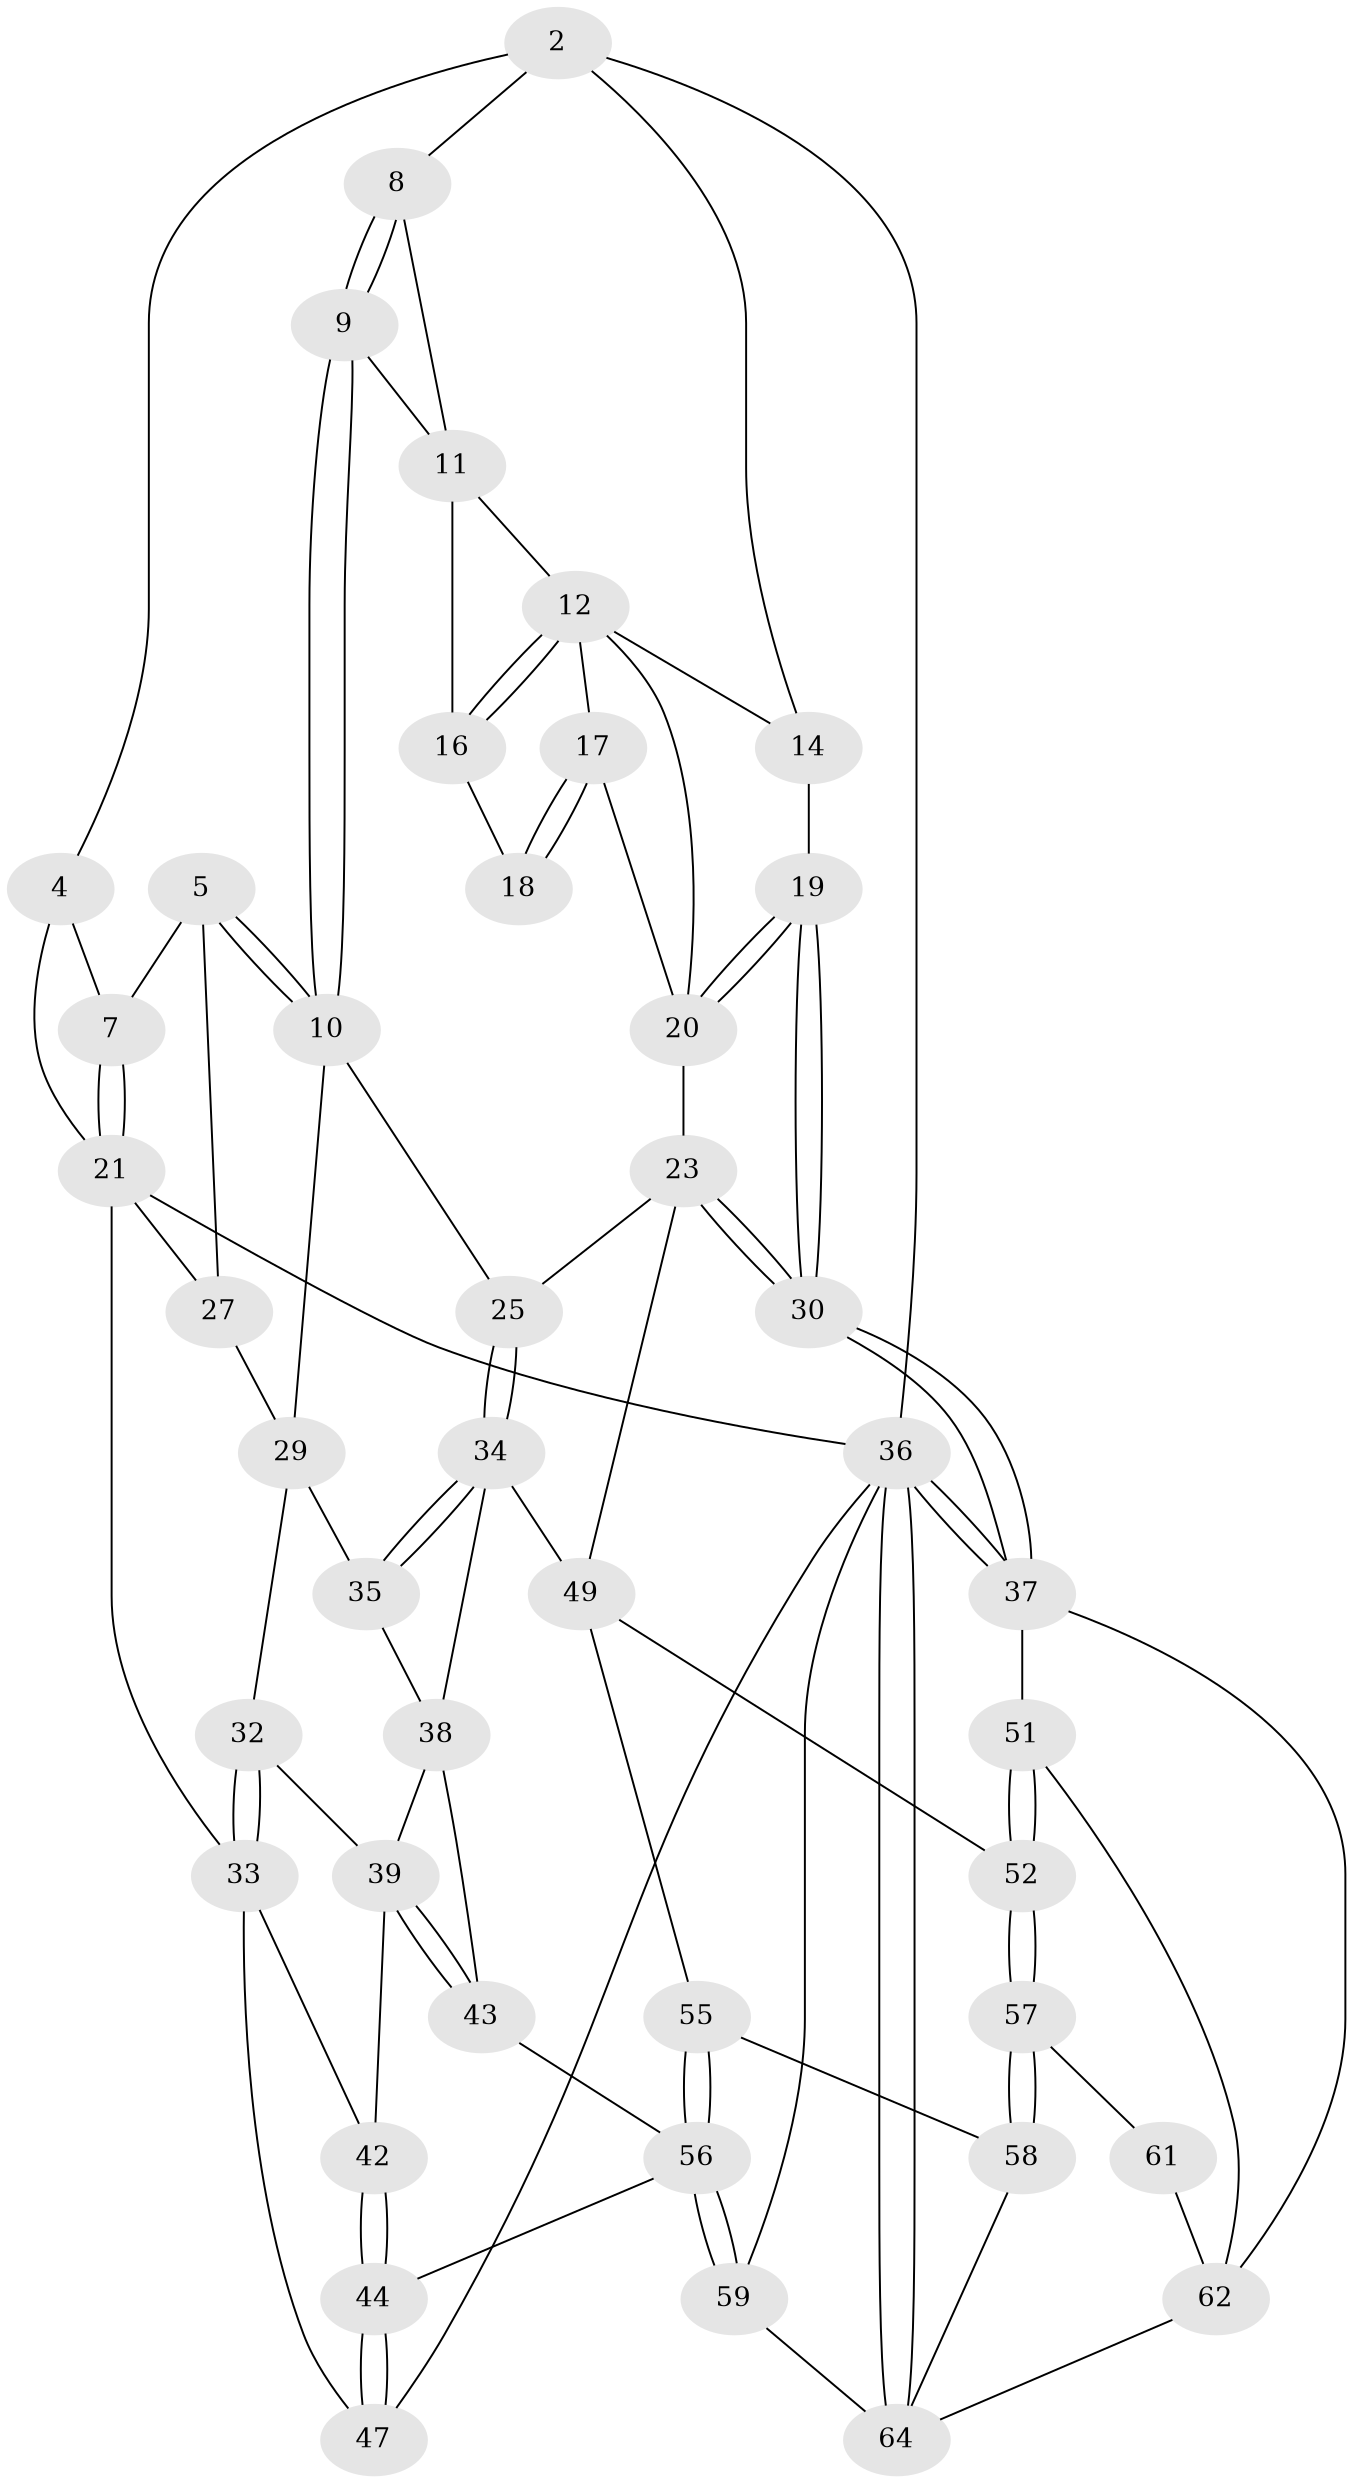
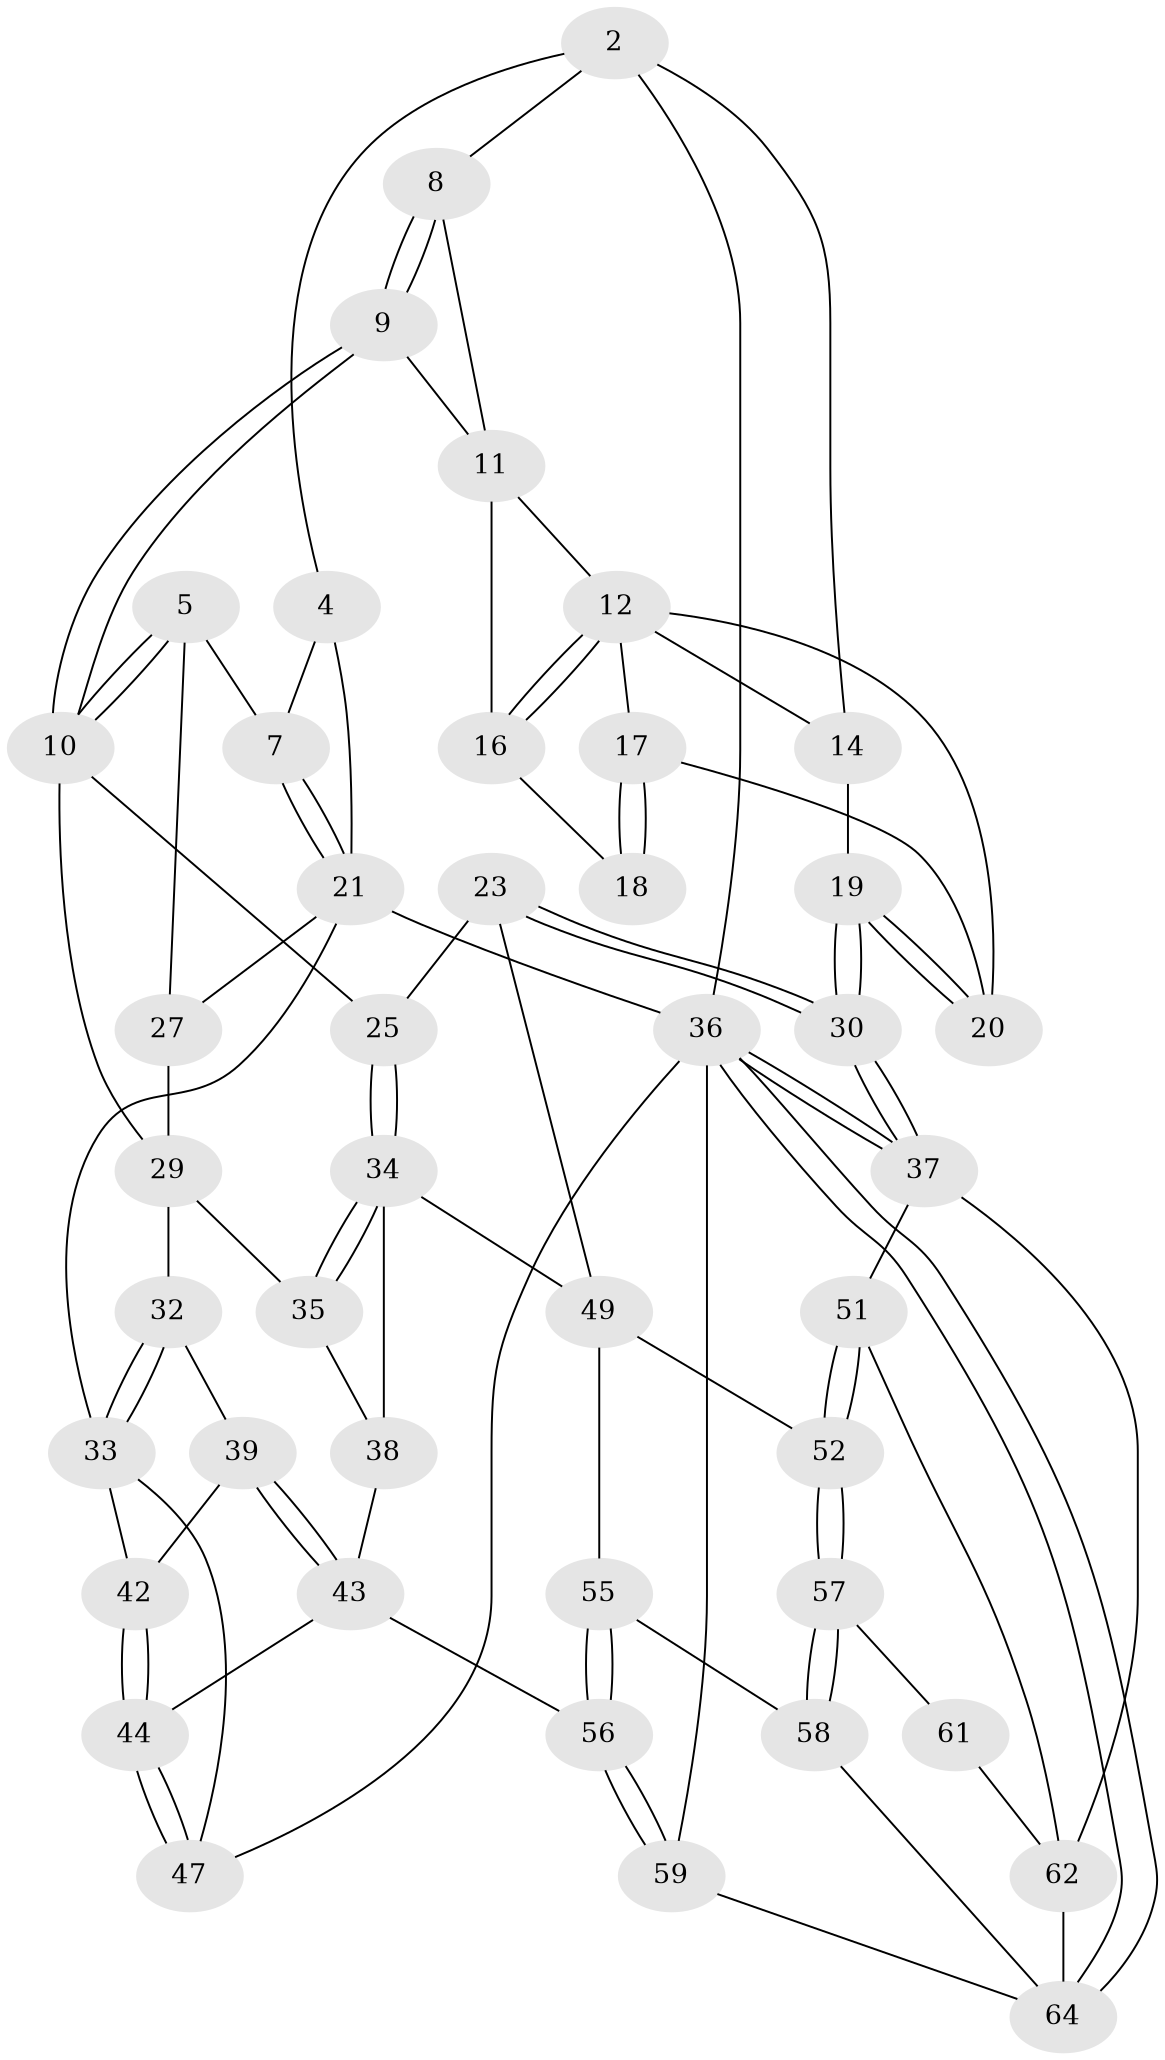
edge "20" -- "23": removed
edge "38" -- "39": removed
edge "56" -- "44": now "43" -- "44"
